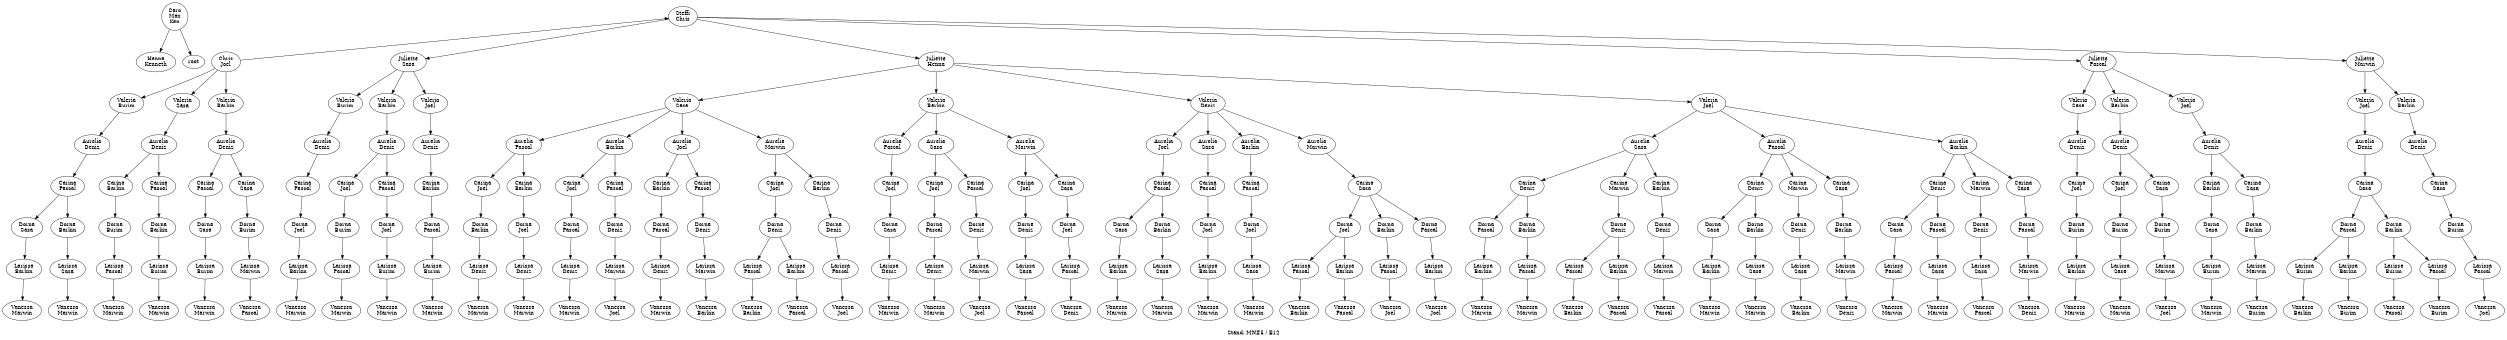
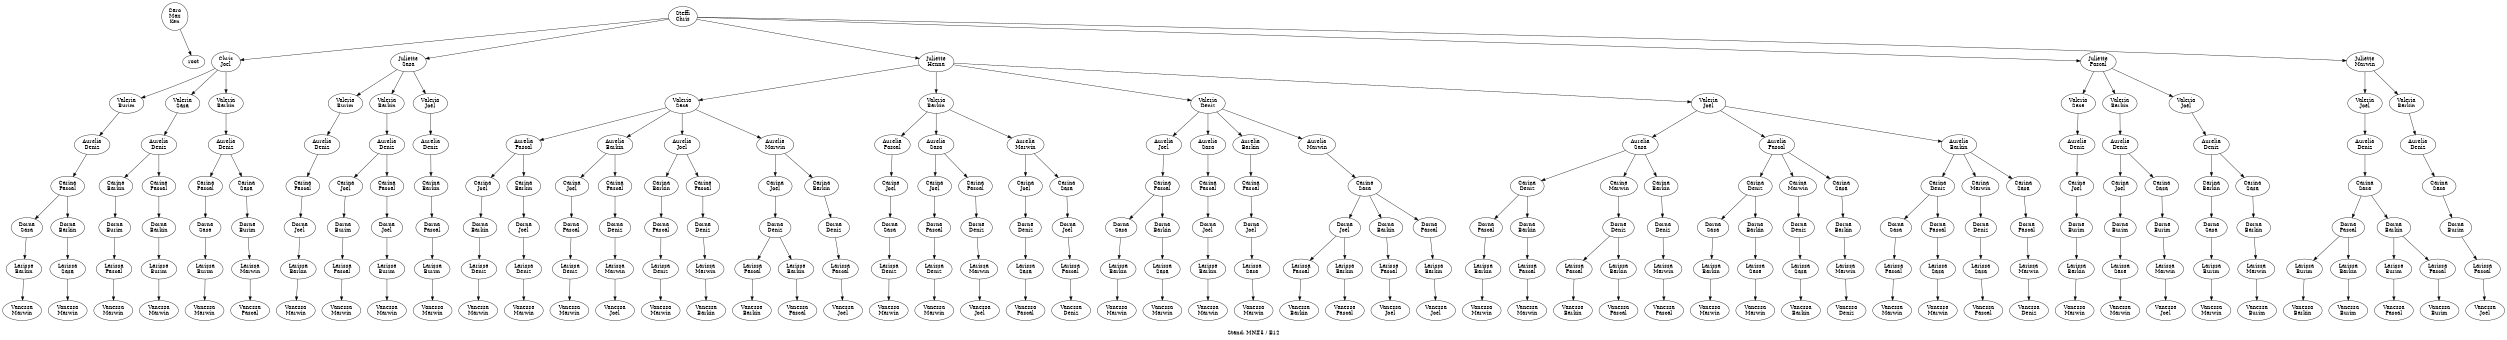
edge "Chris Joel" -> "Steffi Chris": reversed
node "Henna Kenneth": removed
